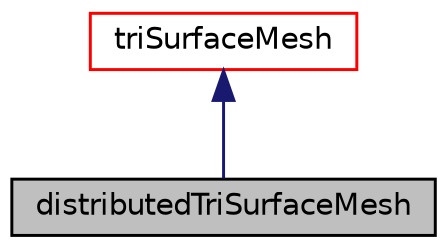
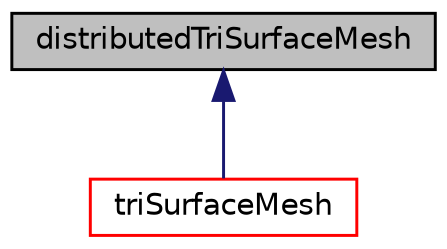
edge "distributedTriSurfaceMesh" -> "triSurfaceMesh": reversed
